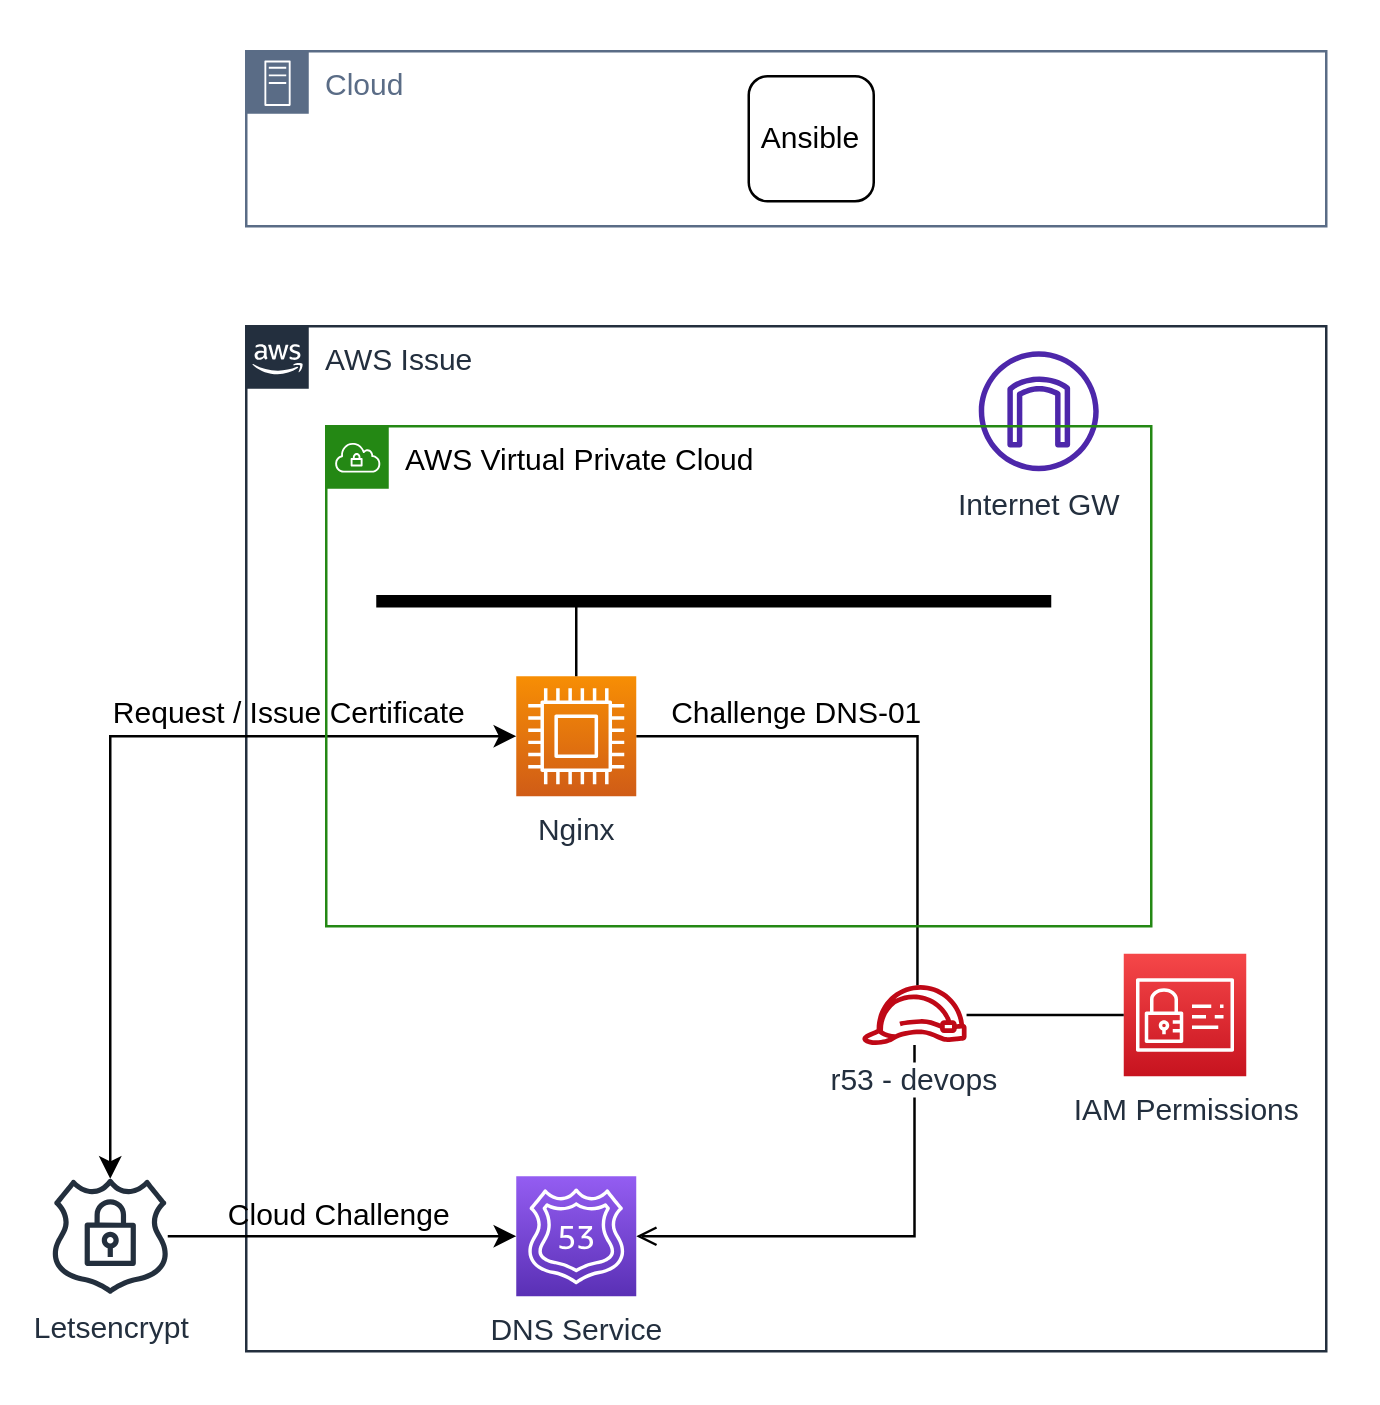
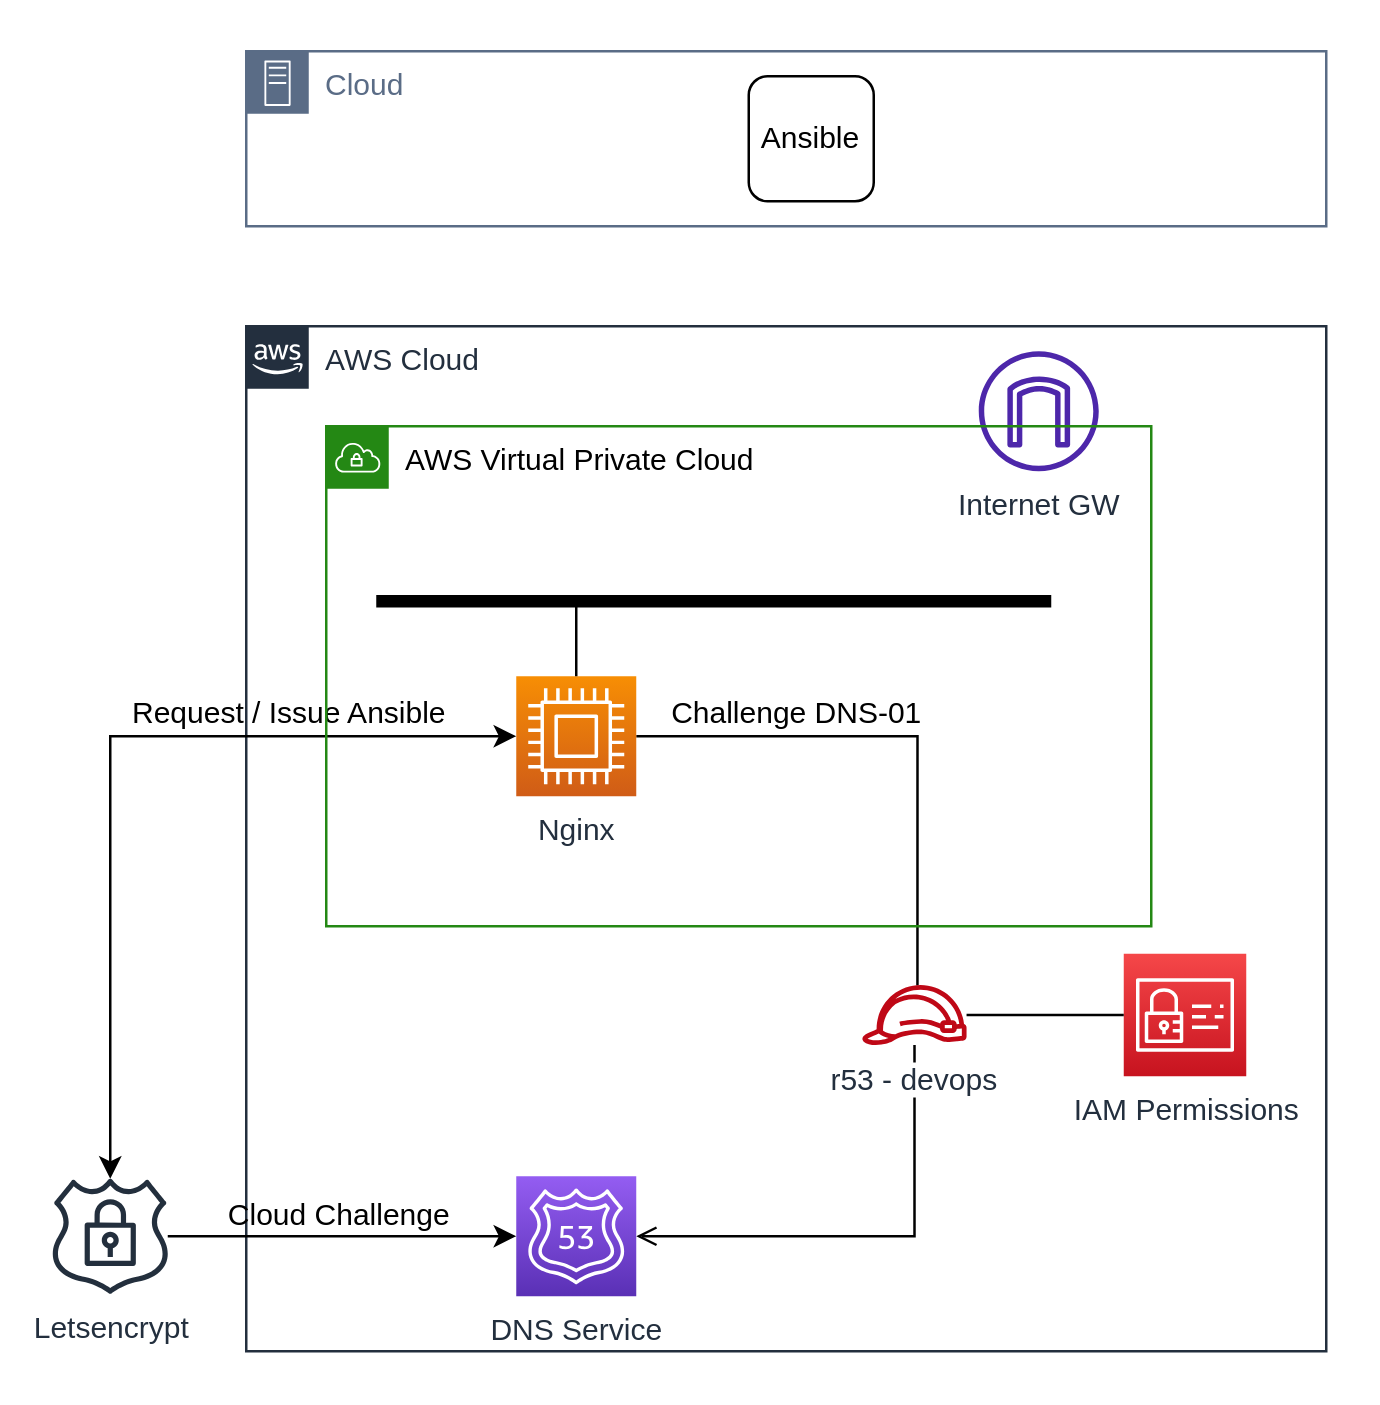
node "AWS Issue": label "AWS Issue" -> "AWS Cloud"
node "Request / Issue Certificate": label "Request / Issue Certificate" -> "Request / Issue Ansible"
